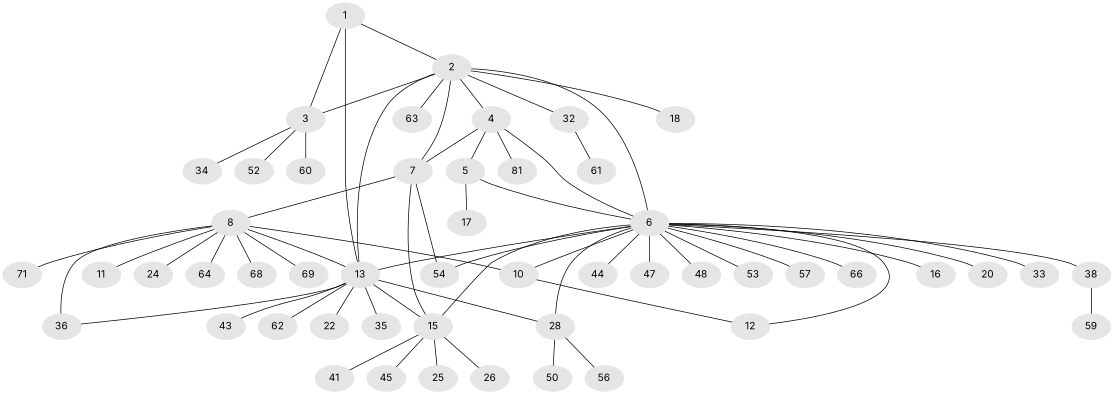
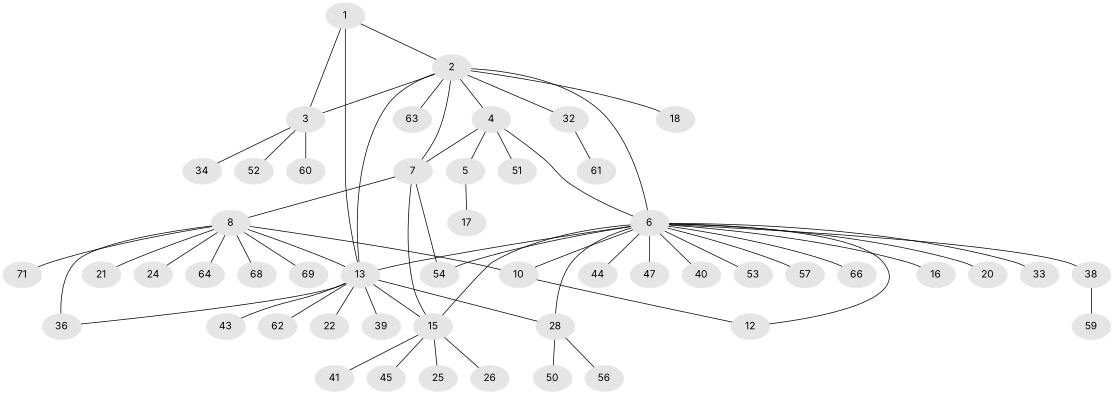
node "81": label "81" -> "51"
edge "5" -- "6": removed
node "11": label "11" -> "21"
node "48": label "48" -> "40"
node "35": label "35" -> "39"
